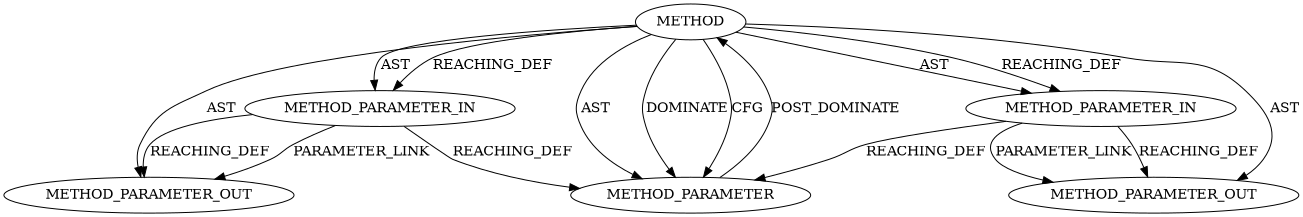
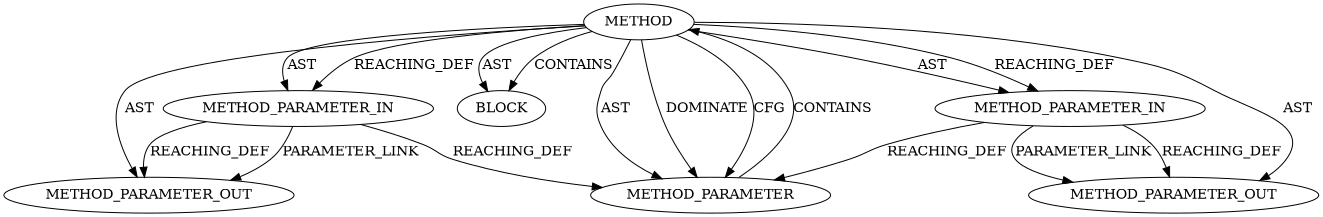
node "BLOCK": added
edge "METHOD_PARAMETER" -> "METHOD": label "POST_DOMINATE" -> "CONTAINS"
